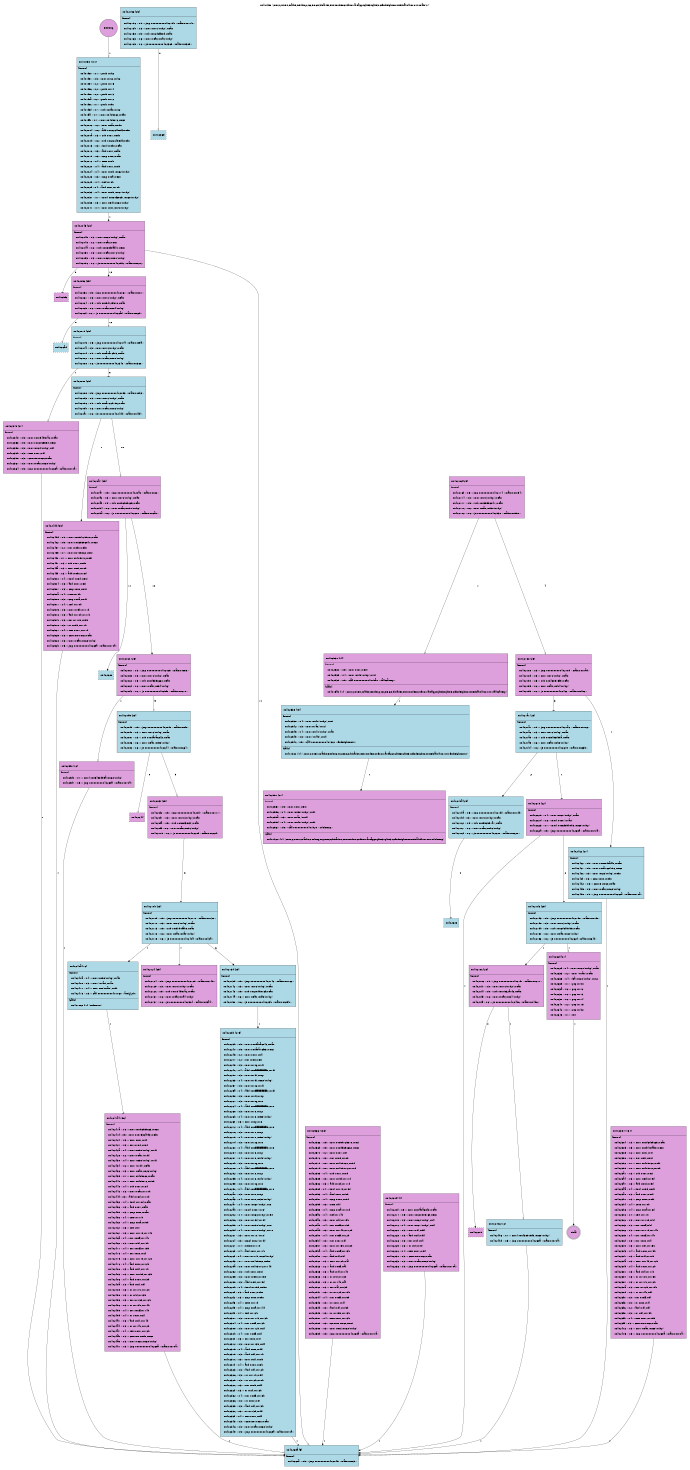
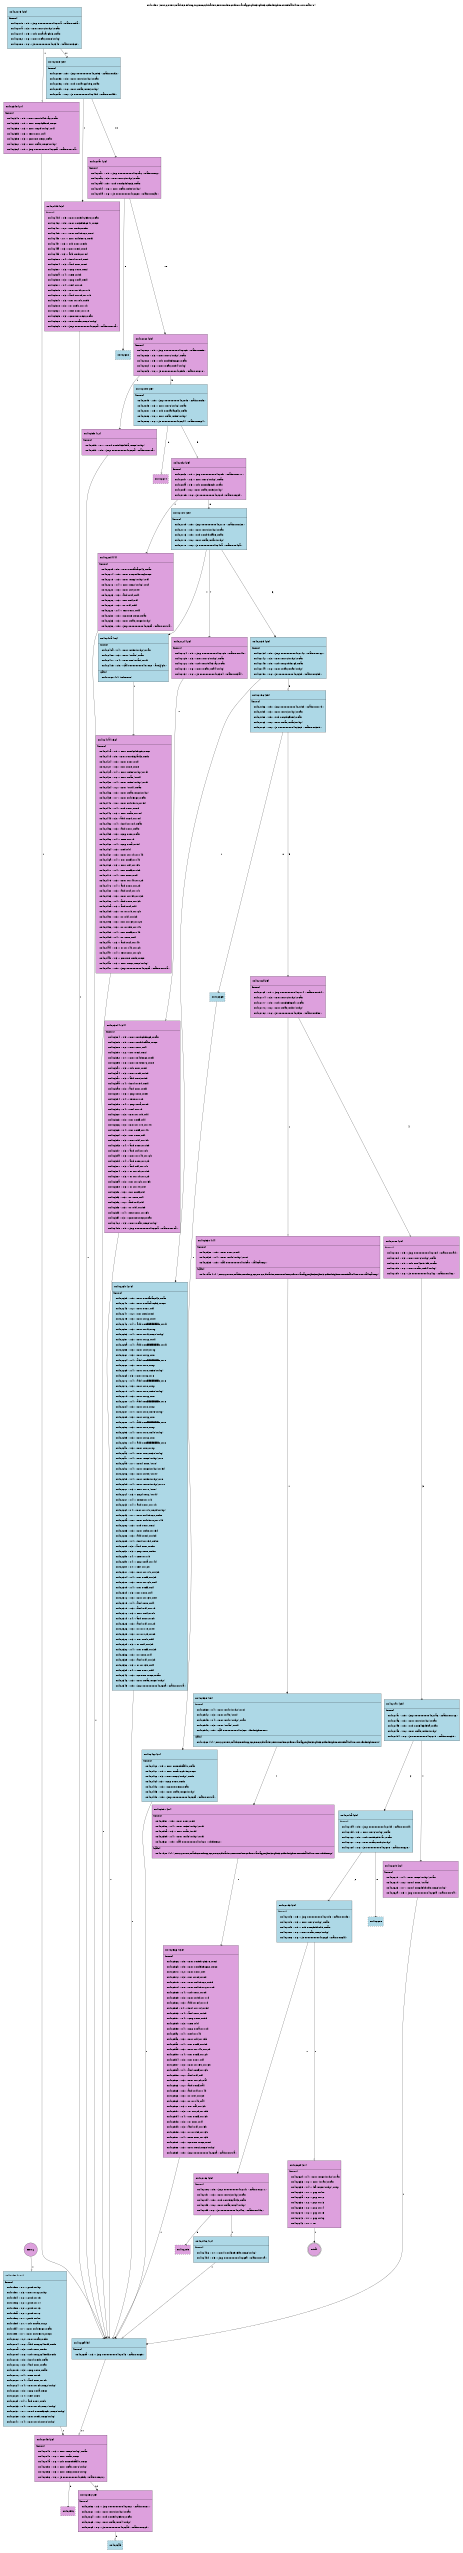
node "Desktop": label "Desktop" -> "Entry"
edge "0x402156 [25]" -> "0x402369": arrowhead onormal -> tee
edge "0x40205c [25]" -> "0x402075 [25]": removed, label "12"
edge "0x402075 [25]" -> "0x40208e [25]": label " 8" -> " 11"
edge "0x40208e [25]" -> "0x4020a7 [25]": arrowhead onormal -> tee
edge "0x4020f2 [25]" -> "0x40220f [44]": added, label "1"
edge "0x4020a7 [25]" -> "0x402680": label " 11" -> " 0"
edge "0x40213d [25]" -> "0x402156 [25]": added, label "5"
edge "0x4020c0 [25]" -> "0x4025f0 [12]": arrowhead onormal -> tee
edge "0x402188 [25]" -> "0x4024c2 [27]": now "0x402369" -> "0x4024c2 [27]"
edge "0x402045 [23]" -> "0x4026ea [5]": reversed
edge "0x402124 [25]" -> "0x402384 [134]": added, label "1"
edge "0x402156 [25]" -> "0x40216f [25]": added, label "5"
edge "0x402619 [22]" -> "0x4021d3 [25]": now "0x4021ba [25]" -> "0x4021d3 [25]"
edge "0x4021ec [25]" -> "0x402205": arrowhead diamond -> tee
edge "0x402551 [21]" -> "0x402566 [138]": added, label "1"
